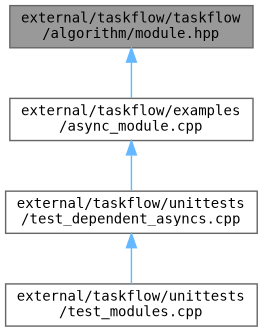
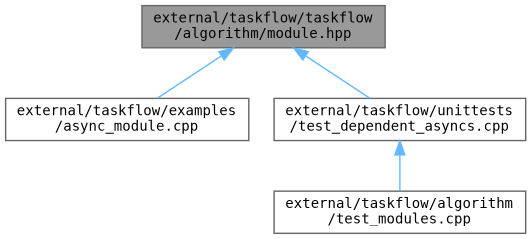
edge "external/taskflow/unittests /test_dependent_asyncs.cpp" -> "external/taskflow/examples /async_module.cpp": now "external/taskflow/unittests /test_dependent_asyncs.cpp" -> "external/taskflow/taskflow /algorithm/module.hpp"
node "external/taskflow/unittests /test_modules.cpp": label "external/taskflow/unittests /test_modules.cpp" -> "external/taskflow/algorithm /test_modules.cpp"
